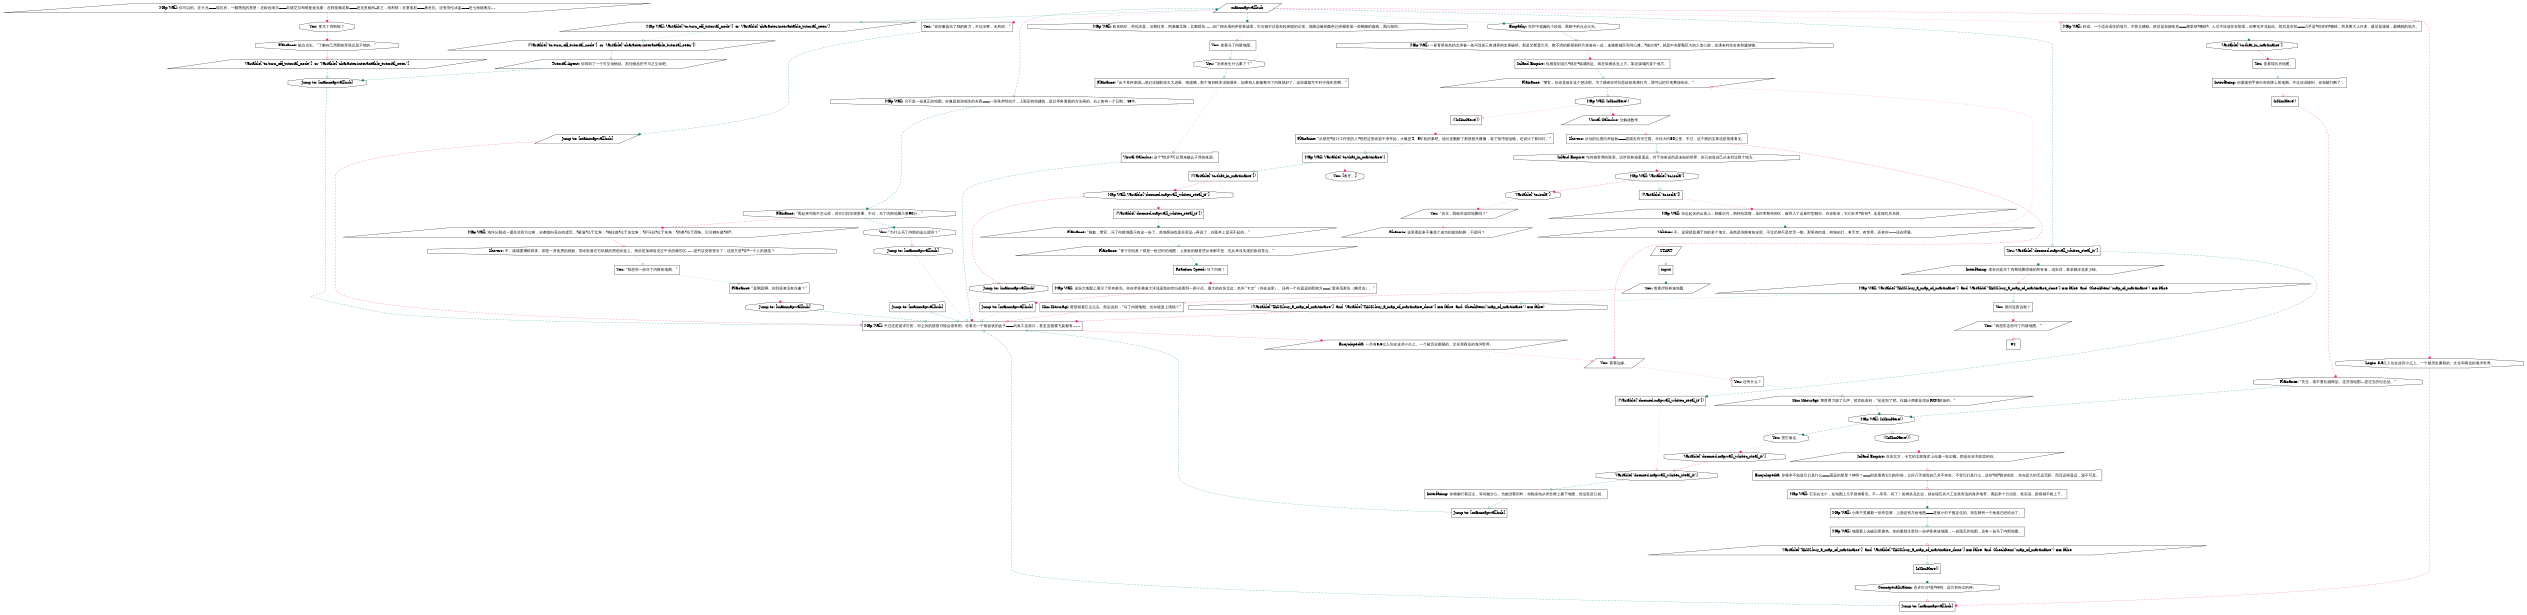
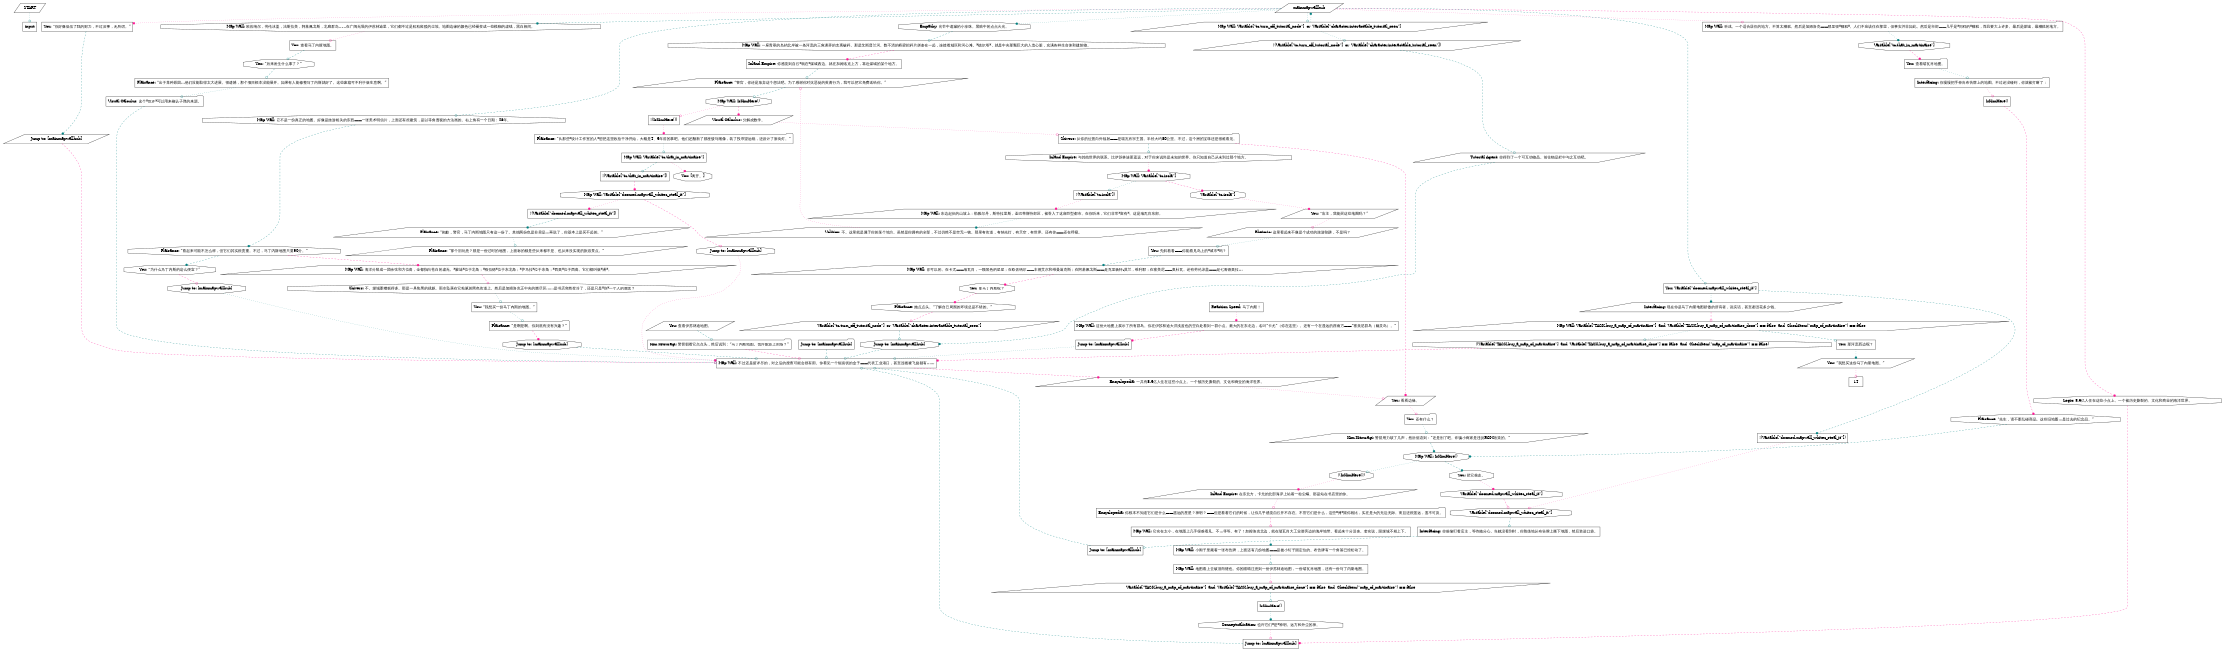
node "You: 先斜着看——你能看见岛上的*城市*吗？": added
edge "Plaisance: “那个旧玩意？那是一份过时的地图，上面标的都是些从来都不是、也从来没实现的旅游景点。”" -> "Reaction Speed: 马丁内斯！": removed
edge "input" -> "You: 查看伊苏林迪地图。": removed
edge "You: 查看伊苏林迪地图。" -> "Kim Kitsuragi: 警督朝着它点点头，然后说到：“马丁内斯地图。也许能派上用场？”": color deeppink -> teal
node "Kim Kitsuragi: 警督朝着它点点头，然后说到：“马丁内斯地图。也许能派上用场？”": shape box -> folder
edge "You: 那河流西边呢？" -> "You: “我想买这份马丁内斯地图。”": color deeppink -> teal
node "94": label "94" -> "14"
